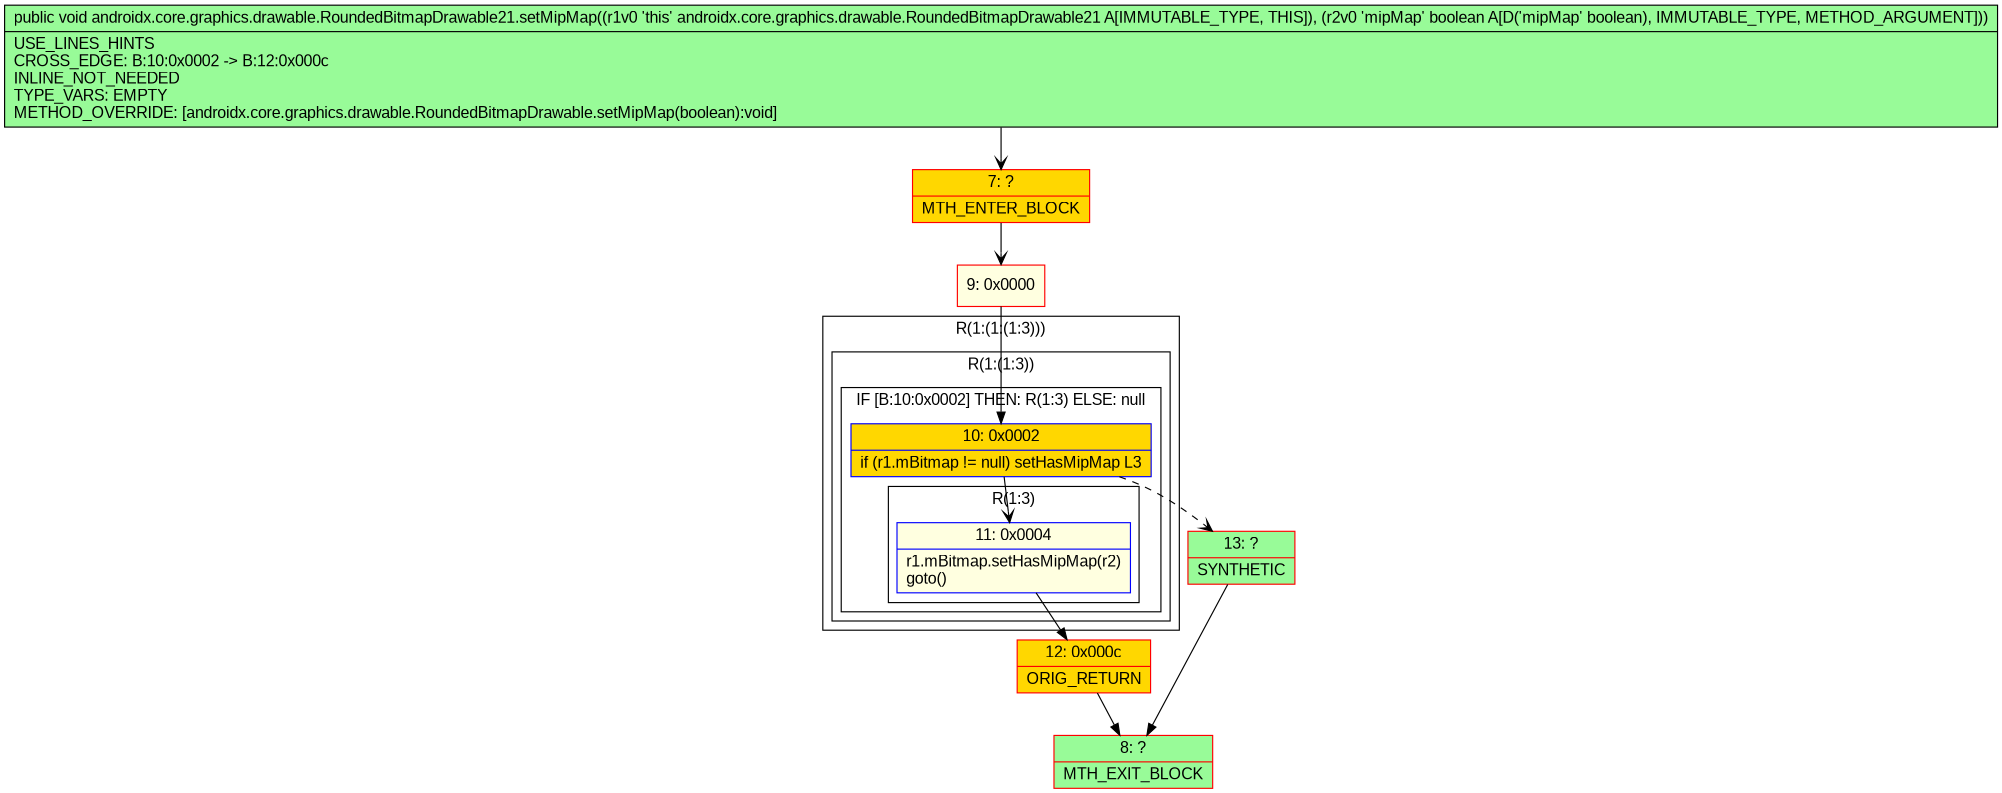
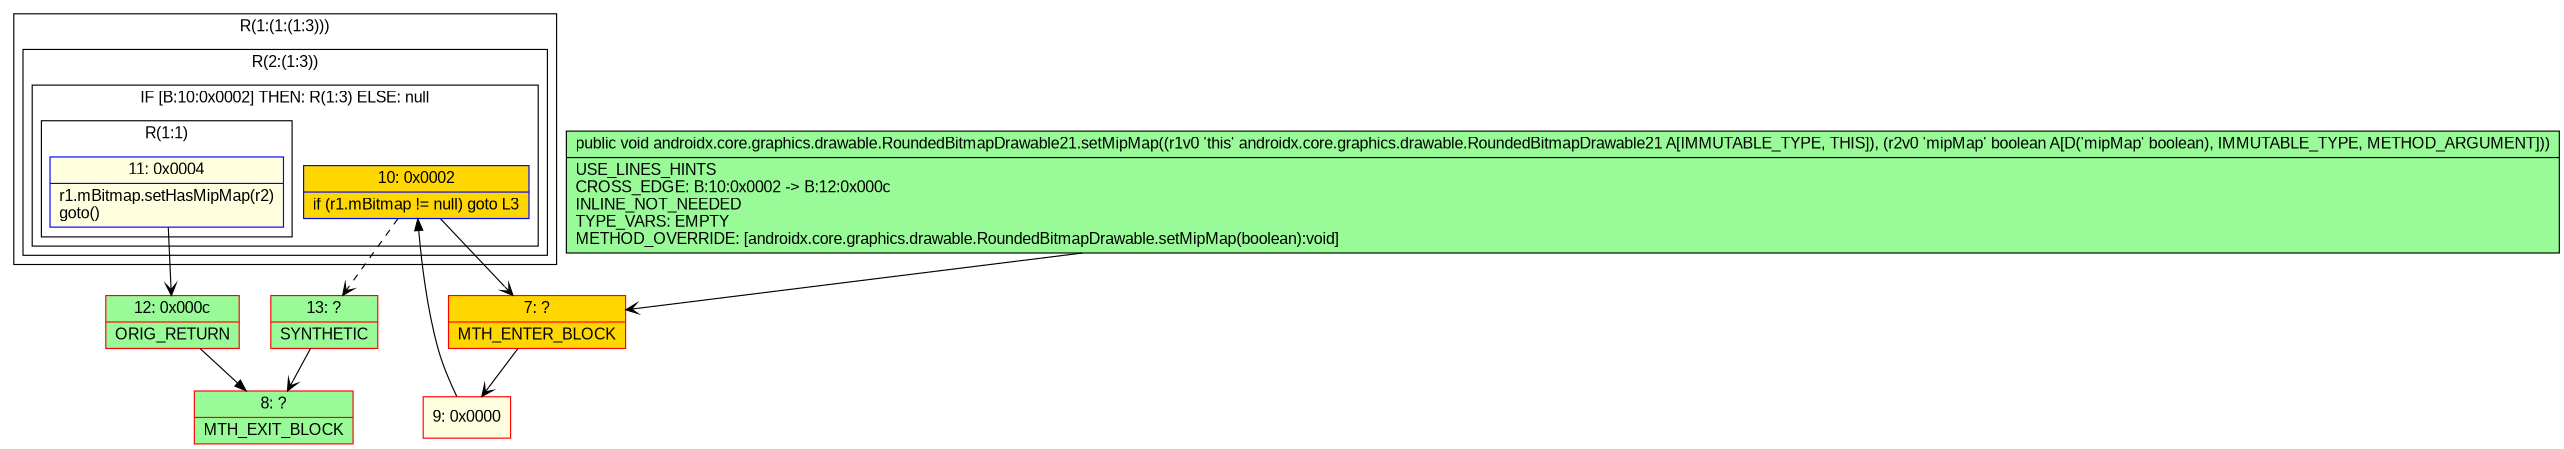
cluster "R(1:(1:3))": label "R(1:(1:3))" -> "R(2:(1:3))"
node "10: 0x0002": text "if (r1.mBitmap != null) setHasMipMap L3" -> "if (r1.mBitmap != null) goto L3"
edge "10: 0x0002" -> "11: 0x0004": now "10: 0x0002" -> "7: ?"
cluster "R(1:3)": label "R(1:3)" -> "R(1:1)"
edge "11: 0x0004" -> "12: 0x000c": arrowhead normal -> vee
edge "13: ?" -> "8: ?": arrowhead normal -> vee
node "12: 0x000c": fillcolor gold -> palegreen
